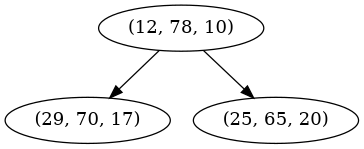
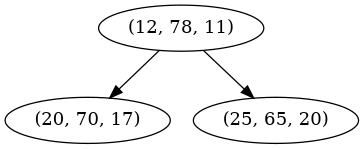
node "(12, 78, 10)": label "(12, 78, 10)" -> "(12, 78, 11)"
node "(29, 70, 17)": label "(29, 70, 17)" -> "(20, 70, 17)"
